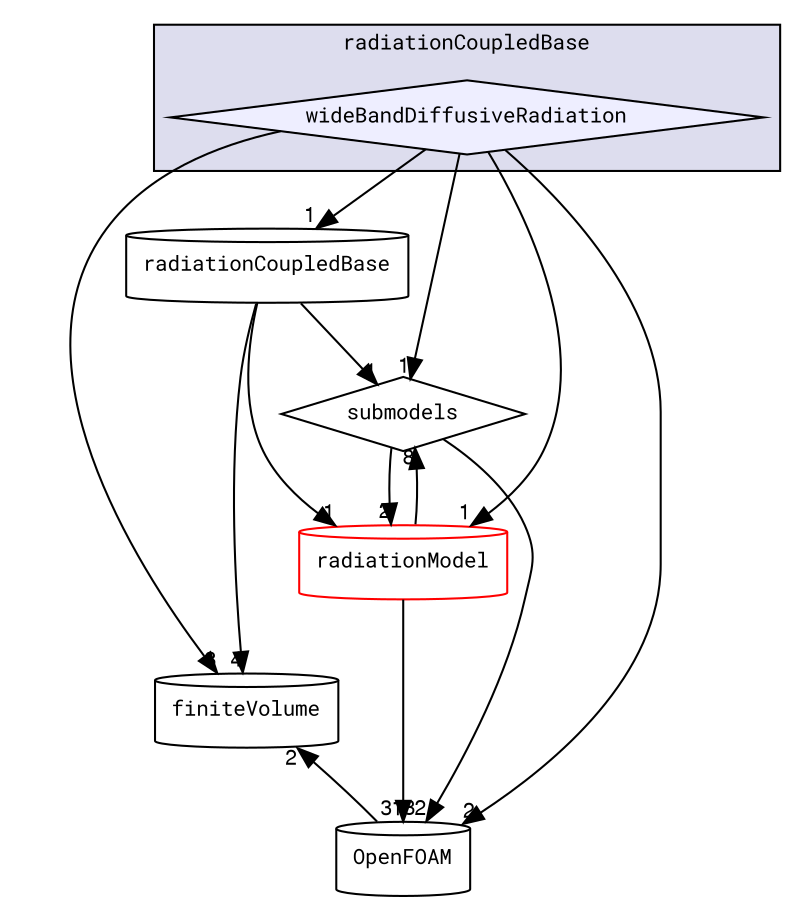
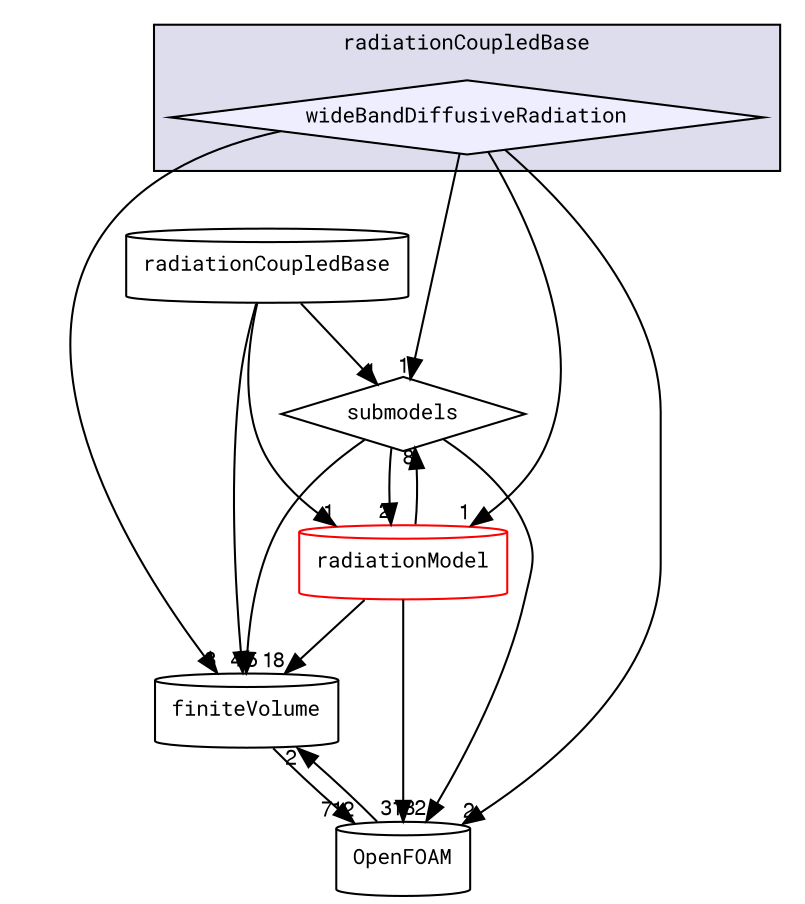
edge "wideBandDiffusiveRadiation" -> "radiationCoupledBase": removed
edge "submodels" -> "finiteVolume": added
edge "radiationModel" -> "finiteVolume": added
edge "finiteVolume" -> "OpenFOAM": added
